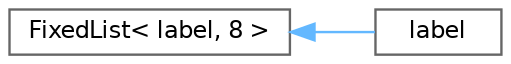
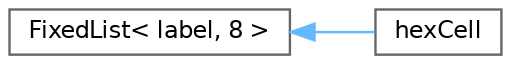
node "label": label "label" -> "hexCell"
